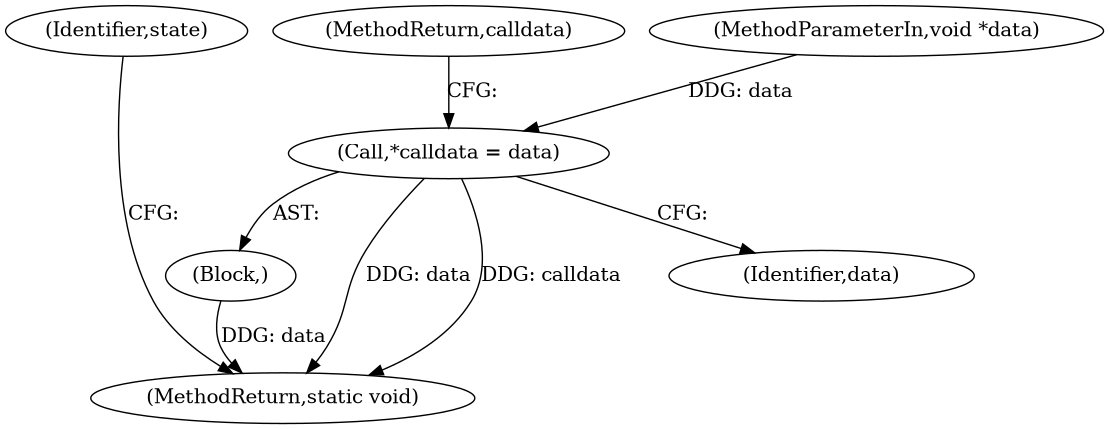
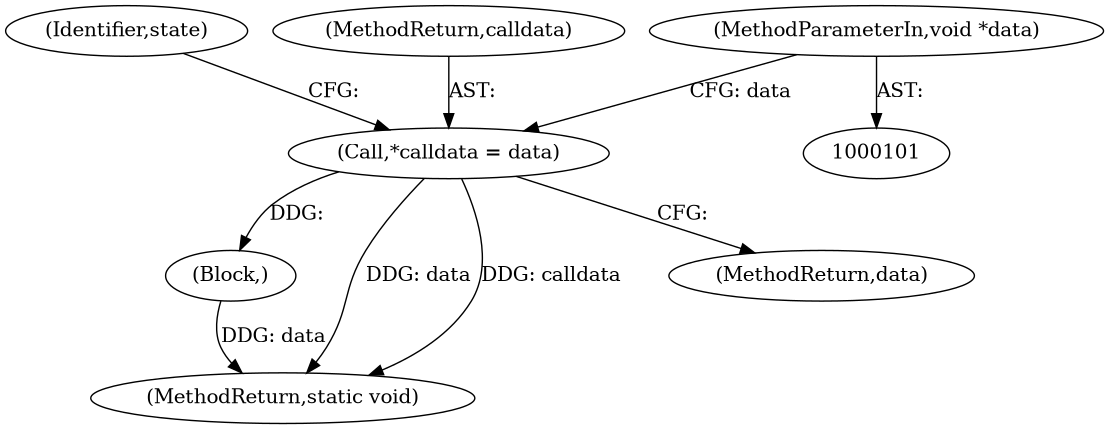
edge "(MethodReturn,calldata)" -> "(Call,*calldata = data)": label "CFG: " -> "AST: "
edge "(MethodParameterIn,void *data)" -> "(Call,*calldata = data)": label "DDG: data" -> "CFG: data"
node "1000101": added
edge "(Call,*calldata = data)" -> "(Block,)": label "AST: " -> "DDG: "
edge "(Identifier,state)" -> "(MethodReturn,static void)": now "(Identifier,state)" -> "(Call,*calldata = data)"
node "(Identifier,data)": label "(Identifier,data)" -> "(MethodReturn,data)"
